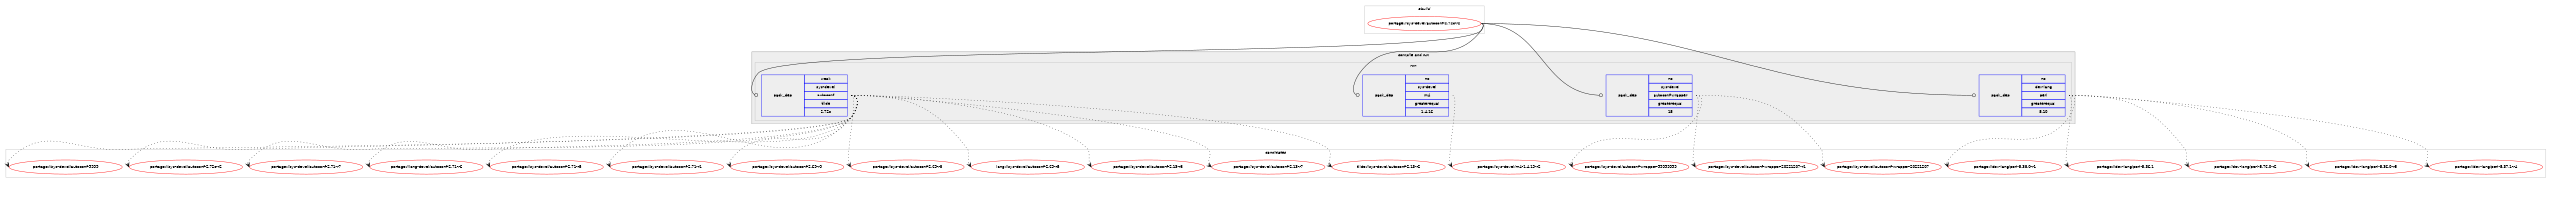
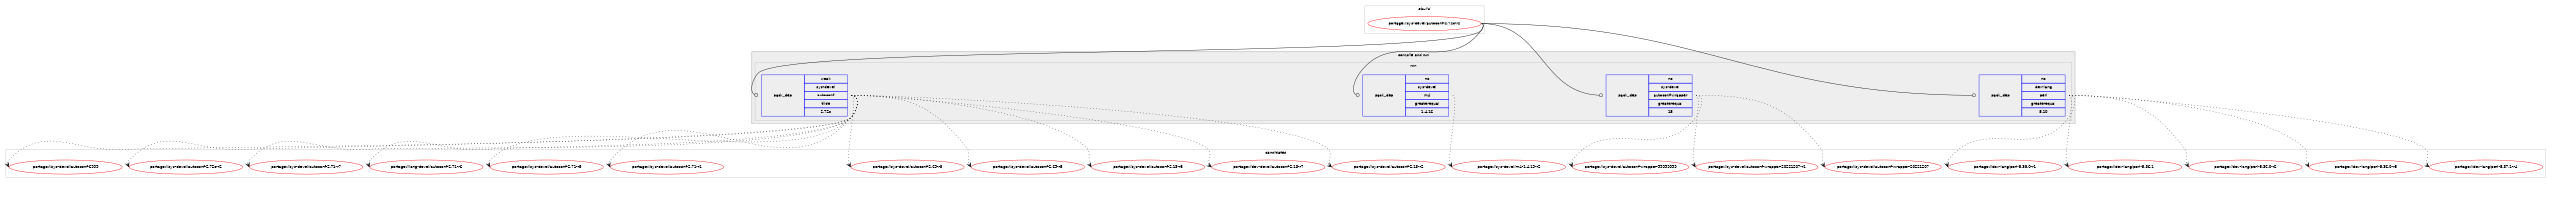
node "portage://sys-devel/autoconf-9999": label "portage://sys-devel/autoconf-9999" -> "portage://sys-devel/autoconf-6999"
node "portage://sys-devel/autoconf-2.69-r9": removed
node "lang://sys-devel/autoconf-2.69-r5": label "lang://sys-devel/autoconf-2.69-r5" -> "portage://sys-devel/autoconf-2.69-r5"
node "portage://sys-devel/autoconf-2.13-r7": label "portage://sys-devel/autoconf-2.13-r7" -> "portage://dev-devel/autoconf-2.13-r7"
node "tilde://sys-devel/autoconf-2.13-r2": label "tilde://sys-devel/autoconf-2.13-r2" -> "portage://sys-devel/autoconf-2.13-r2"
node "portage://dev-lang/perl-5.76.0-r2": label "portage://dev-lang/perl-5.76.0-r2" -> "portage://dev-lang/perl-5.36.0-r2"
